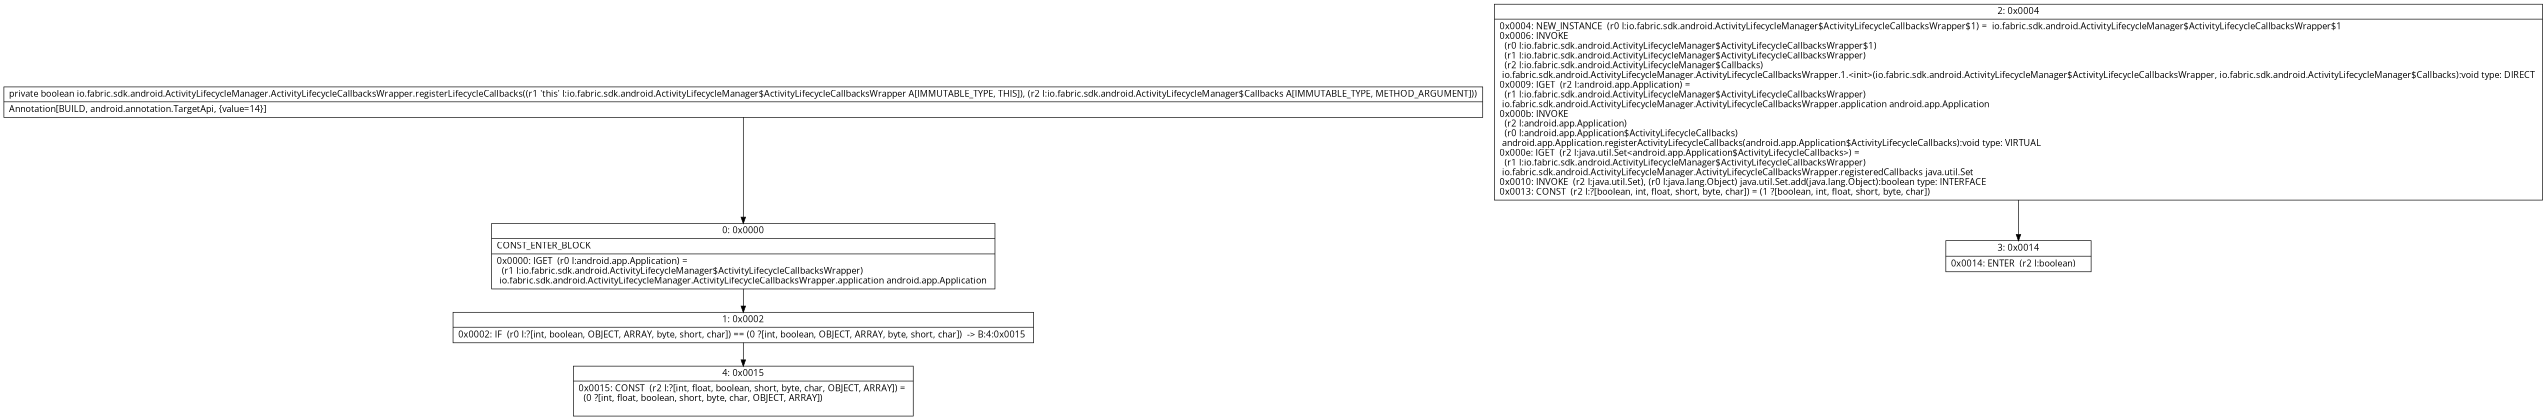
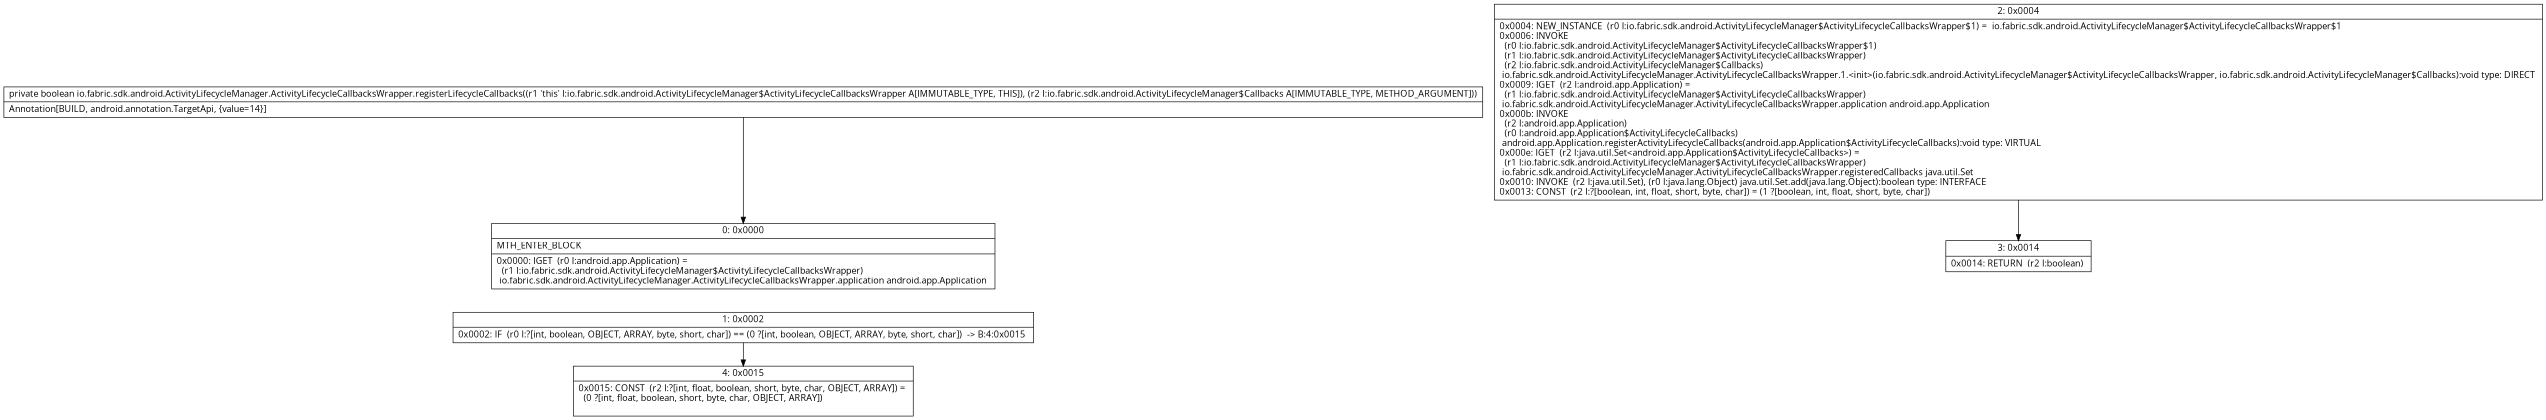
node "0: 0x0000": text "CONST_ENTER_BLOCK" -> "MTH_ENTER_BLOCK"
node "3: 0x0014": text "0x0014: ENTER  (r2 I:boolean)" -> "0x0014: RETURN  (r2 I:boolean)"
edge "0: 0x0000" -> "1: 0x0002": removed
